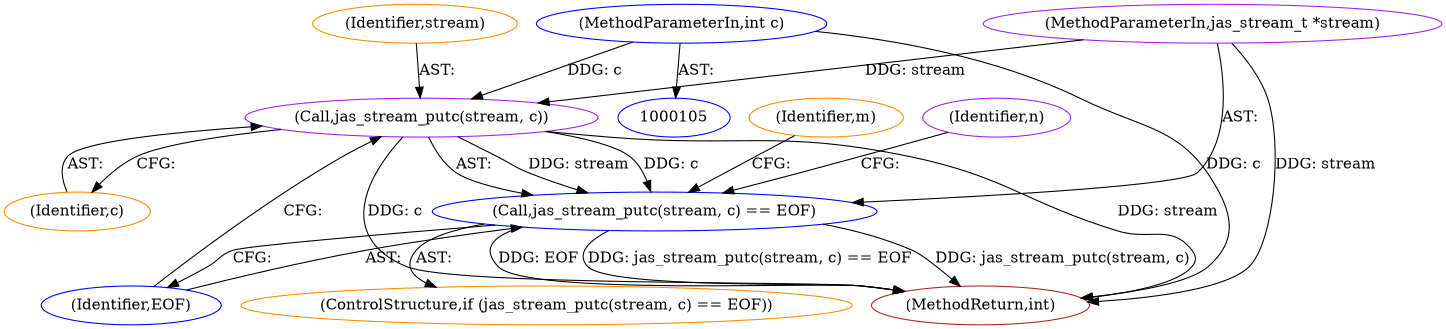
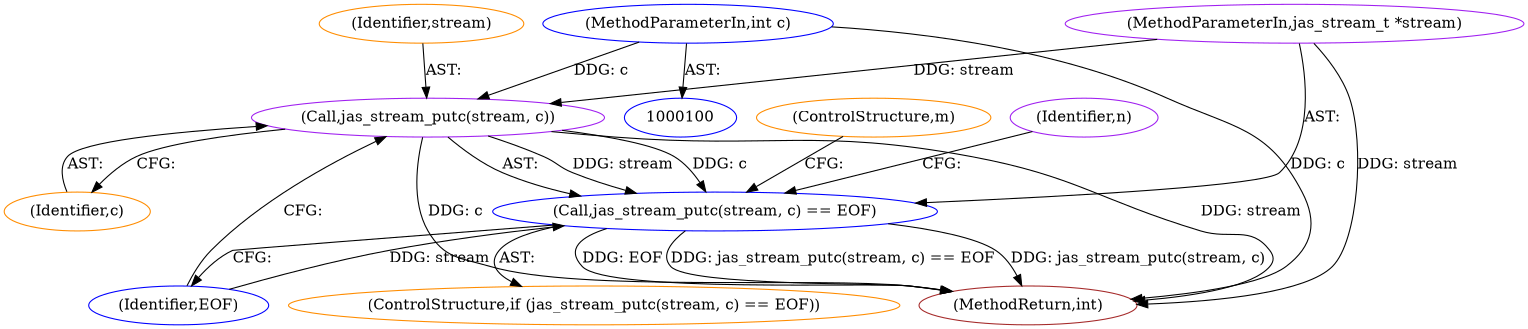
node "1000105": label "1000105" -> "1000100"
node "(Identifier,m)": label "(Identifier,m)" -> "(ControlStructure,m)"
edge "(Identifier,EOF)" -> "(Call,jas_stream_putc(stream, c) == EOF)": label "AST: " -> "DDG: stream"
